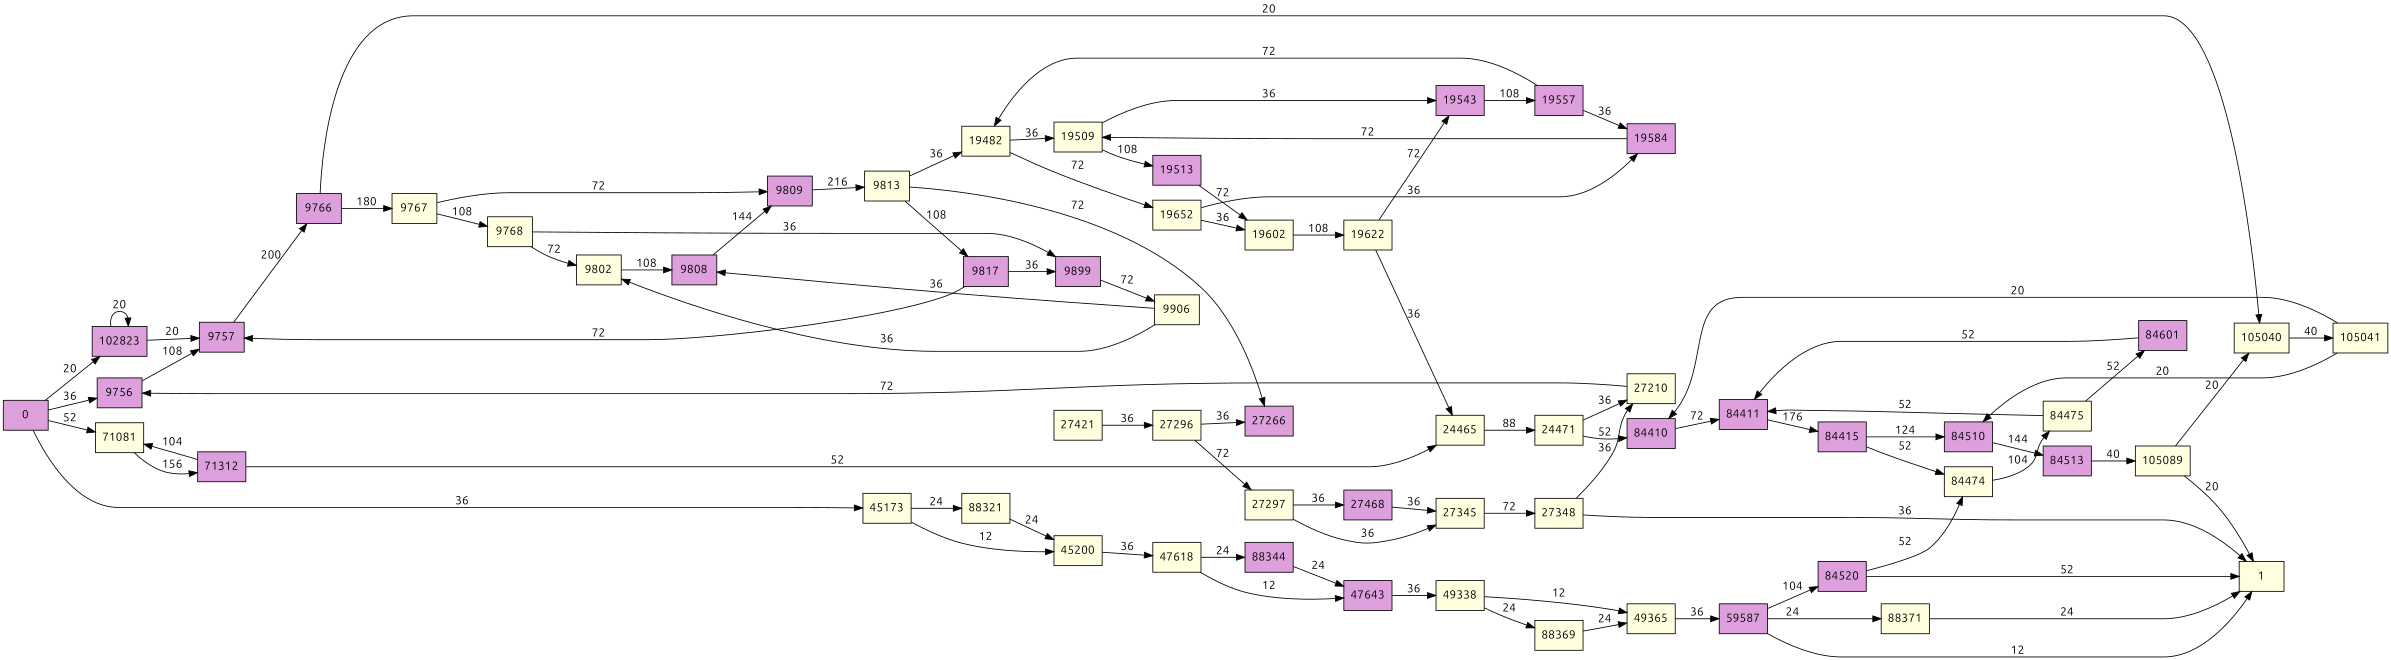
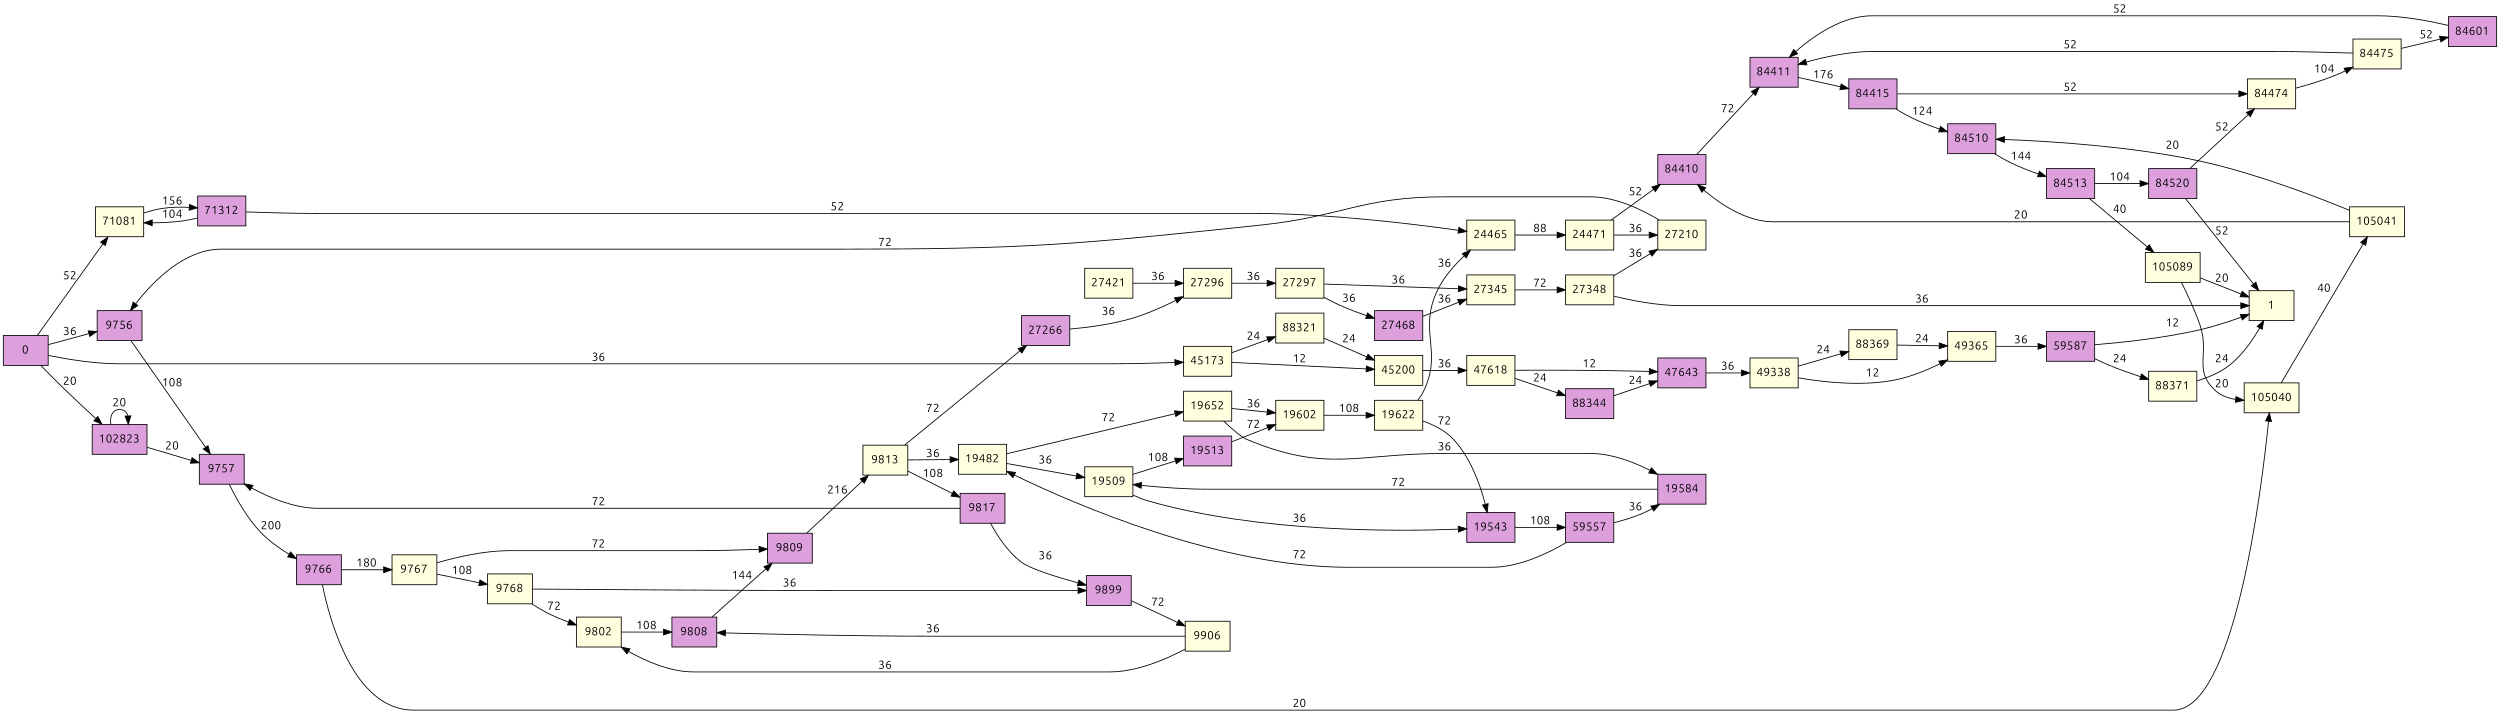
node "19557": label "19557" -> "59557"
edge "27296" -> "27266": reversed
edge "27296" -> "27297": label "72" -> "36"
edge "59587" -> "84520": now "84513" -> "84520"
